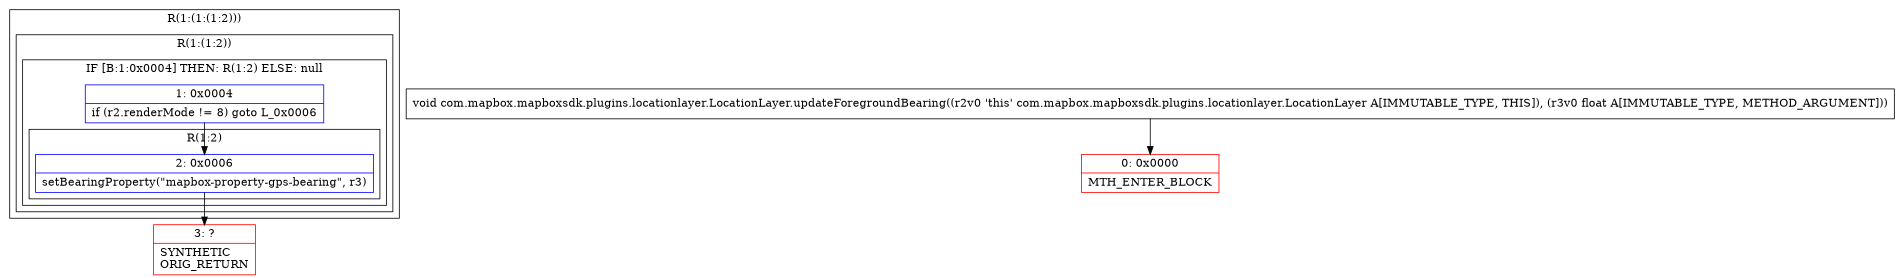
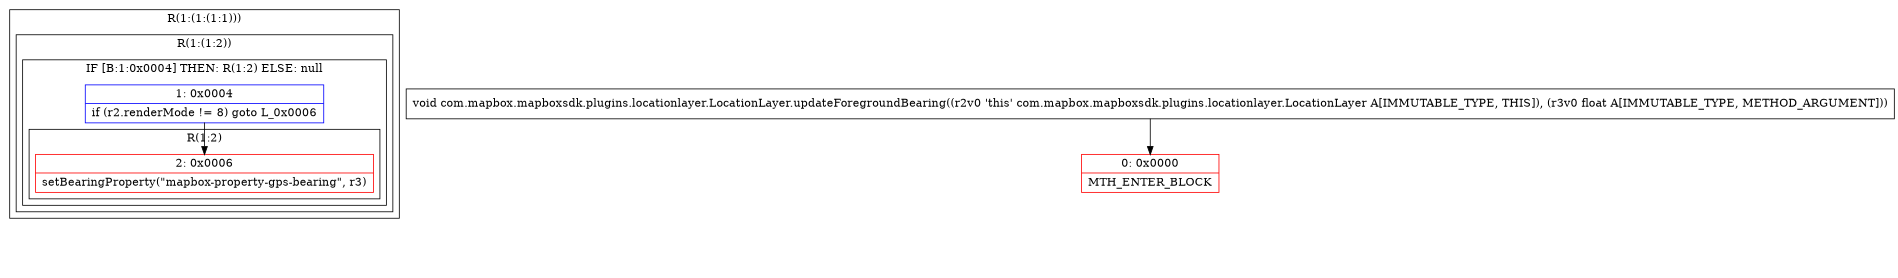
cluster "R(1:(1:(1:2)))": label "R(1:(1:(1:2)))" -> "R(1:(1:(1:1)))"
node "2: 0x0006": color blue -> red
node "3: ?": removed
